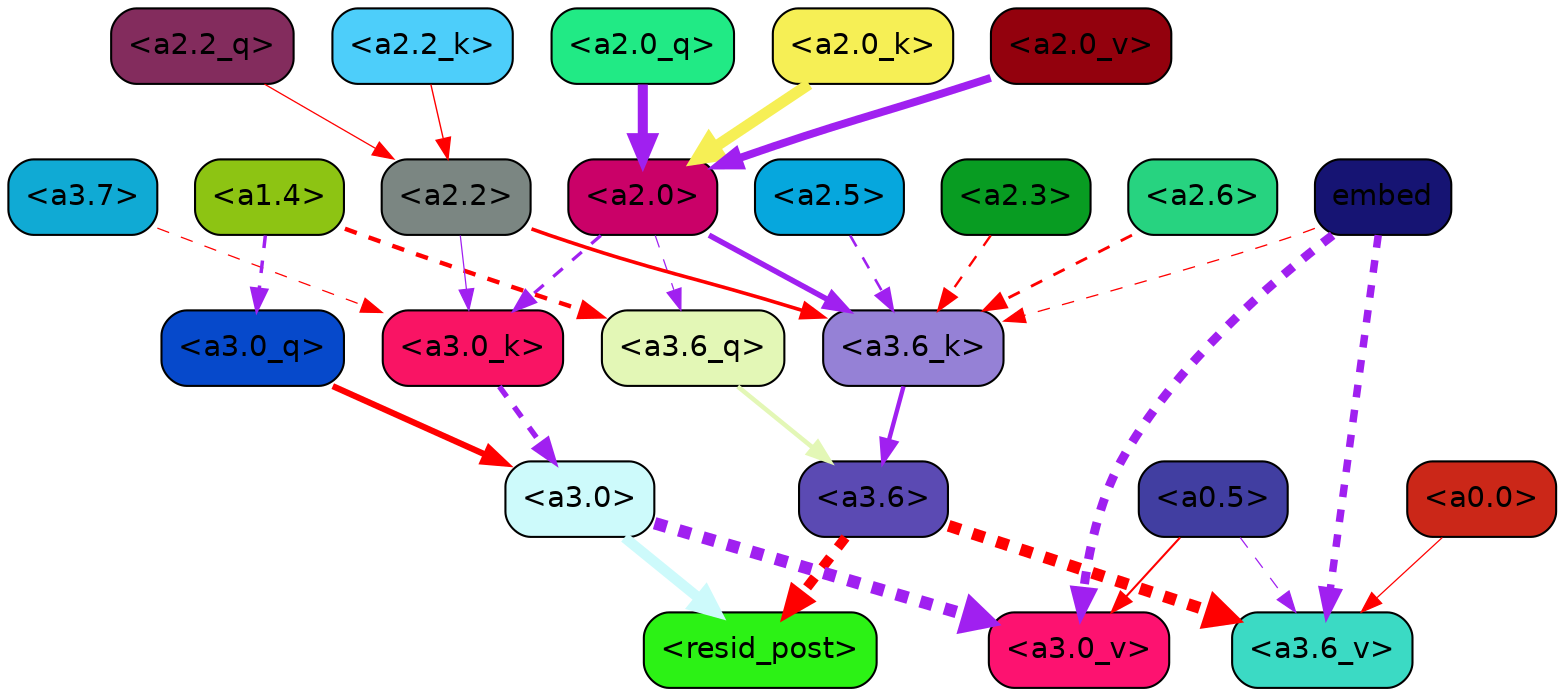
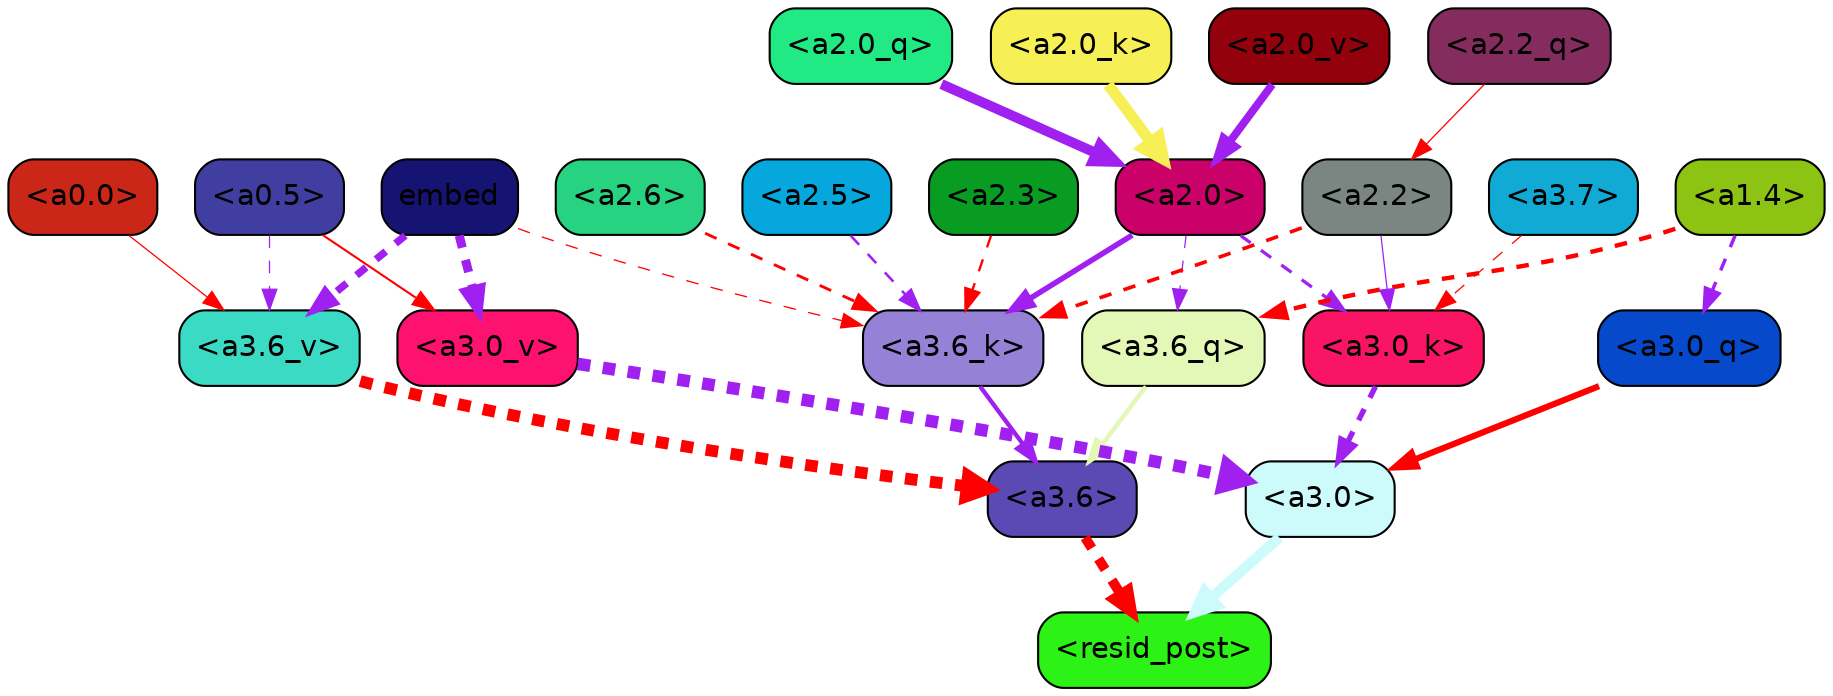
node "<a2.2_k>": removed
edge "<a2.2>" -> "<a3.6_k>": style solid -> dashed
edge "<a3.0>" -> "<a3.0_v>": reversed
edge "<a3.6>" -> "<a3.6_v>": reversed
